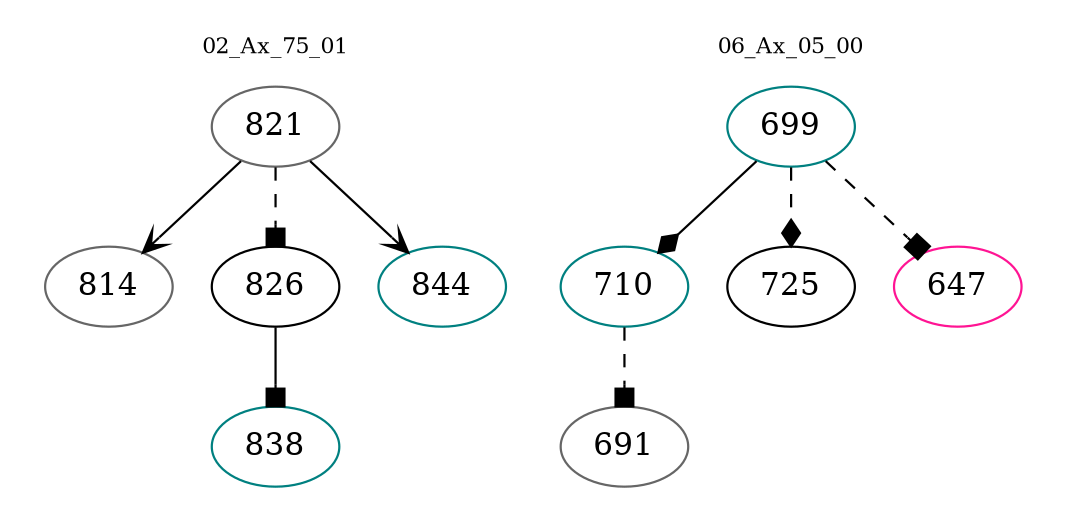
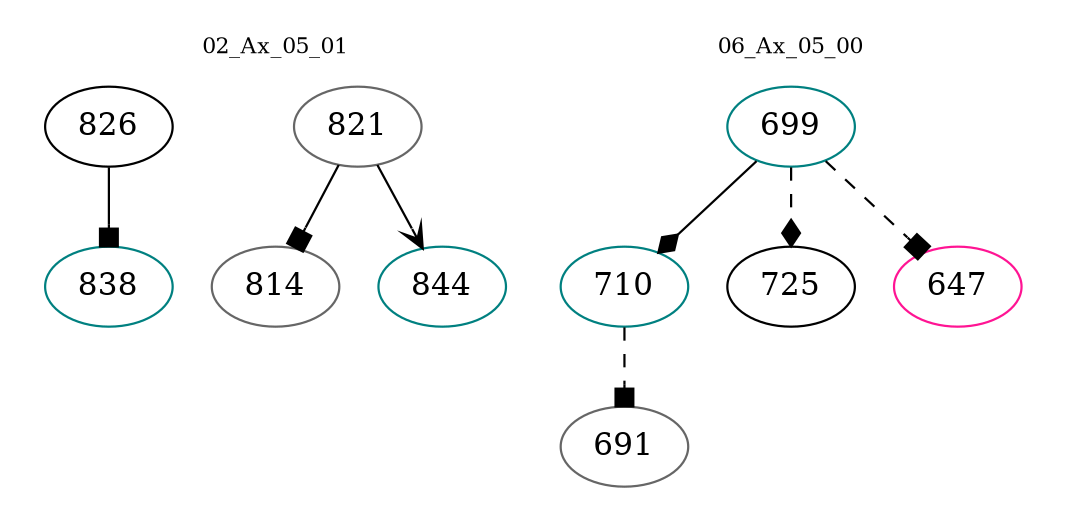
cluster "02_Ax_75_01": label "02_Ax_75_01" -> "02_Ax_05_01"
edge "821" -> "826": removed
edge "821" -> "814": arrowhead vee -> box
